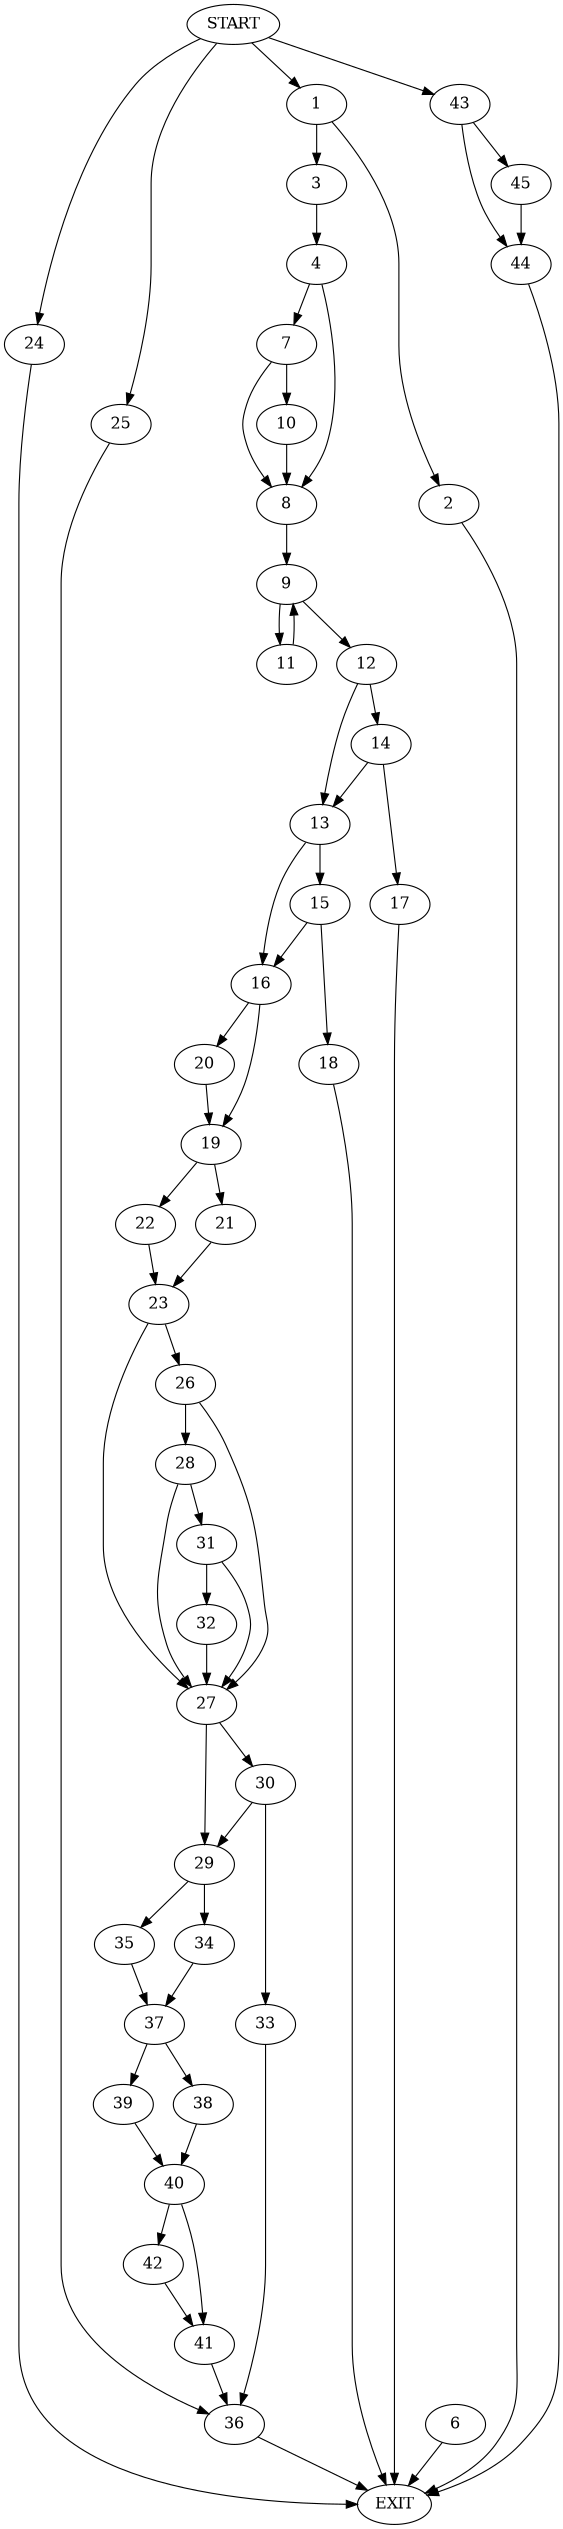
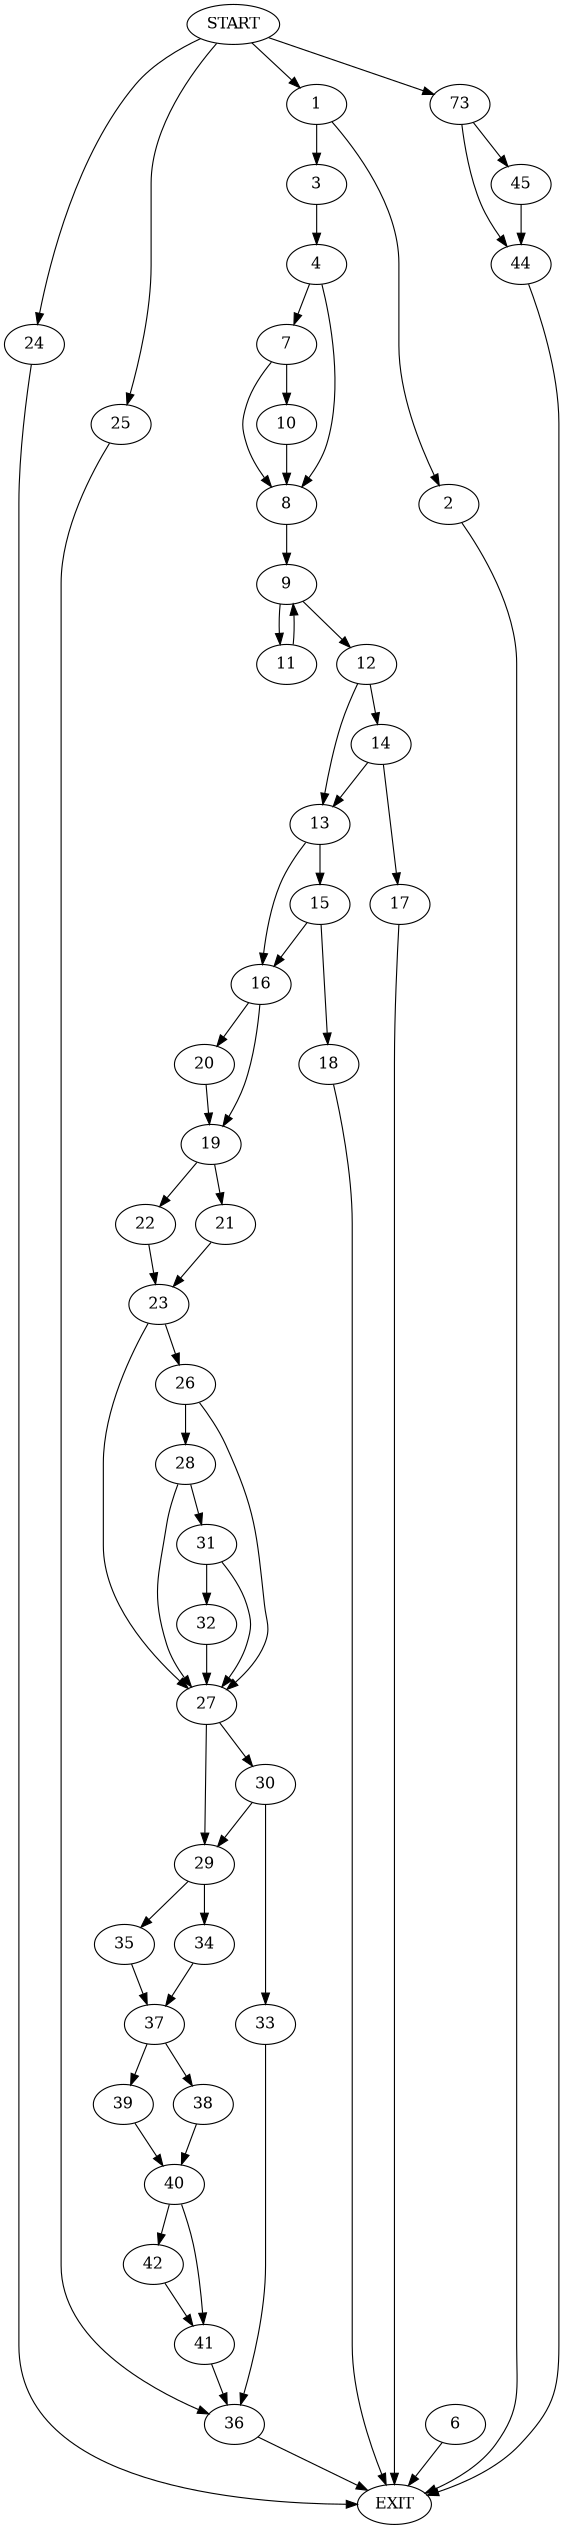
node "43": label "43" -> "73"
